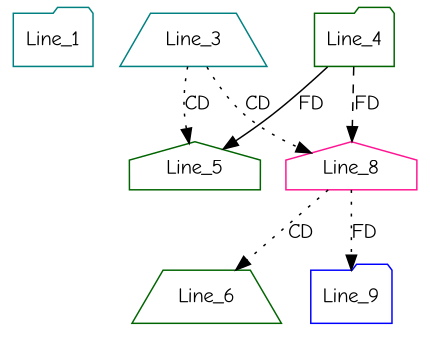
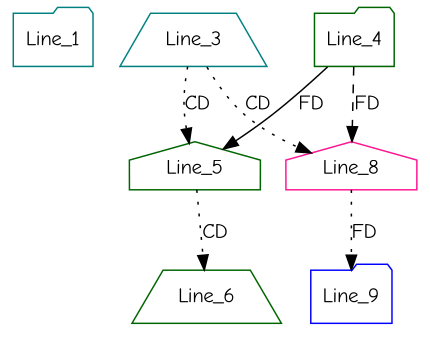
edge "Line_8" -> "Line_6": now "Line_5" -> "Line_6"
